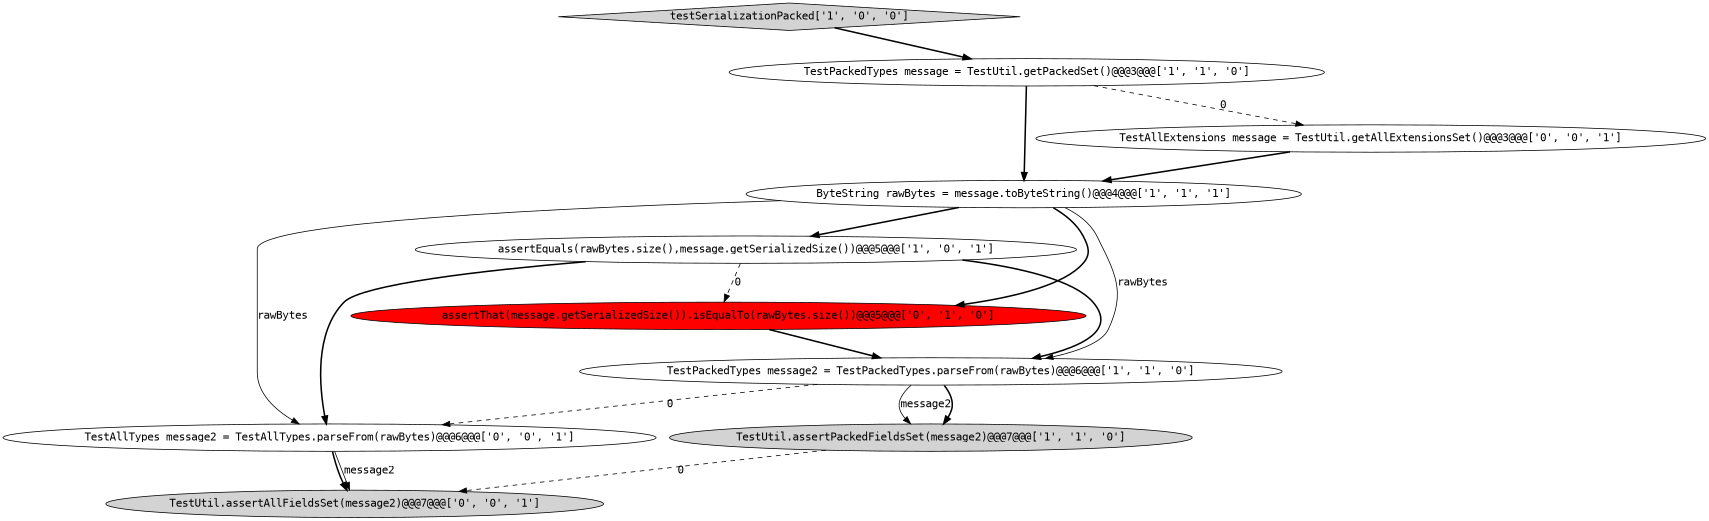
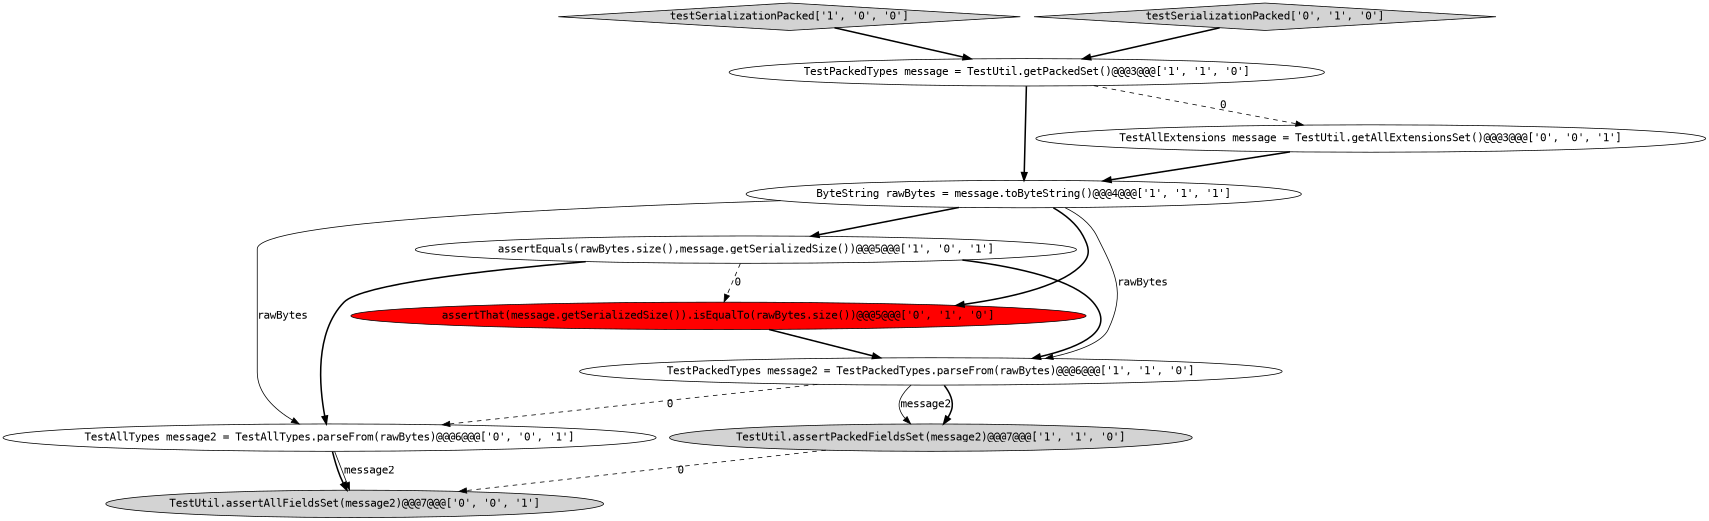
node "testSerializationPacked['0', '1', '0']": added
